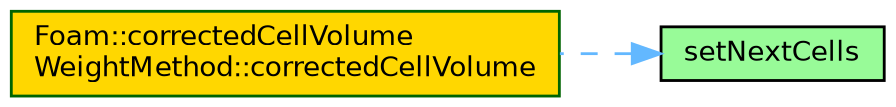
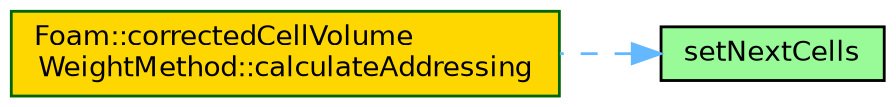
node "Foam::correctedCellVolume WeightMethod::correctedCellVolume": label "Foam::correctedCellVolume WeightMethod::correctedCellVolume" -> "Foam::correctedCellVolume WeightMethod::calculateAddressing"
